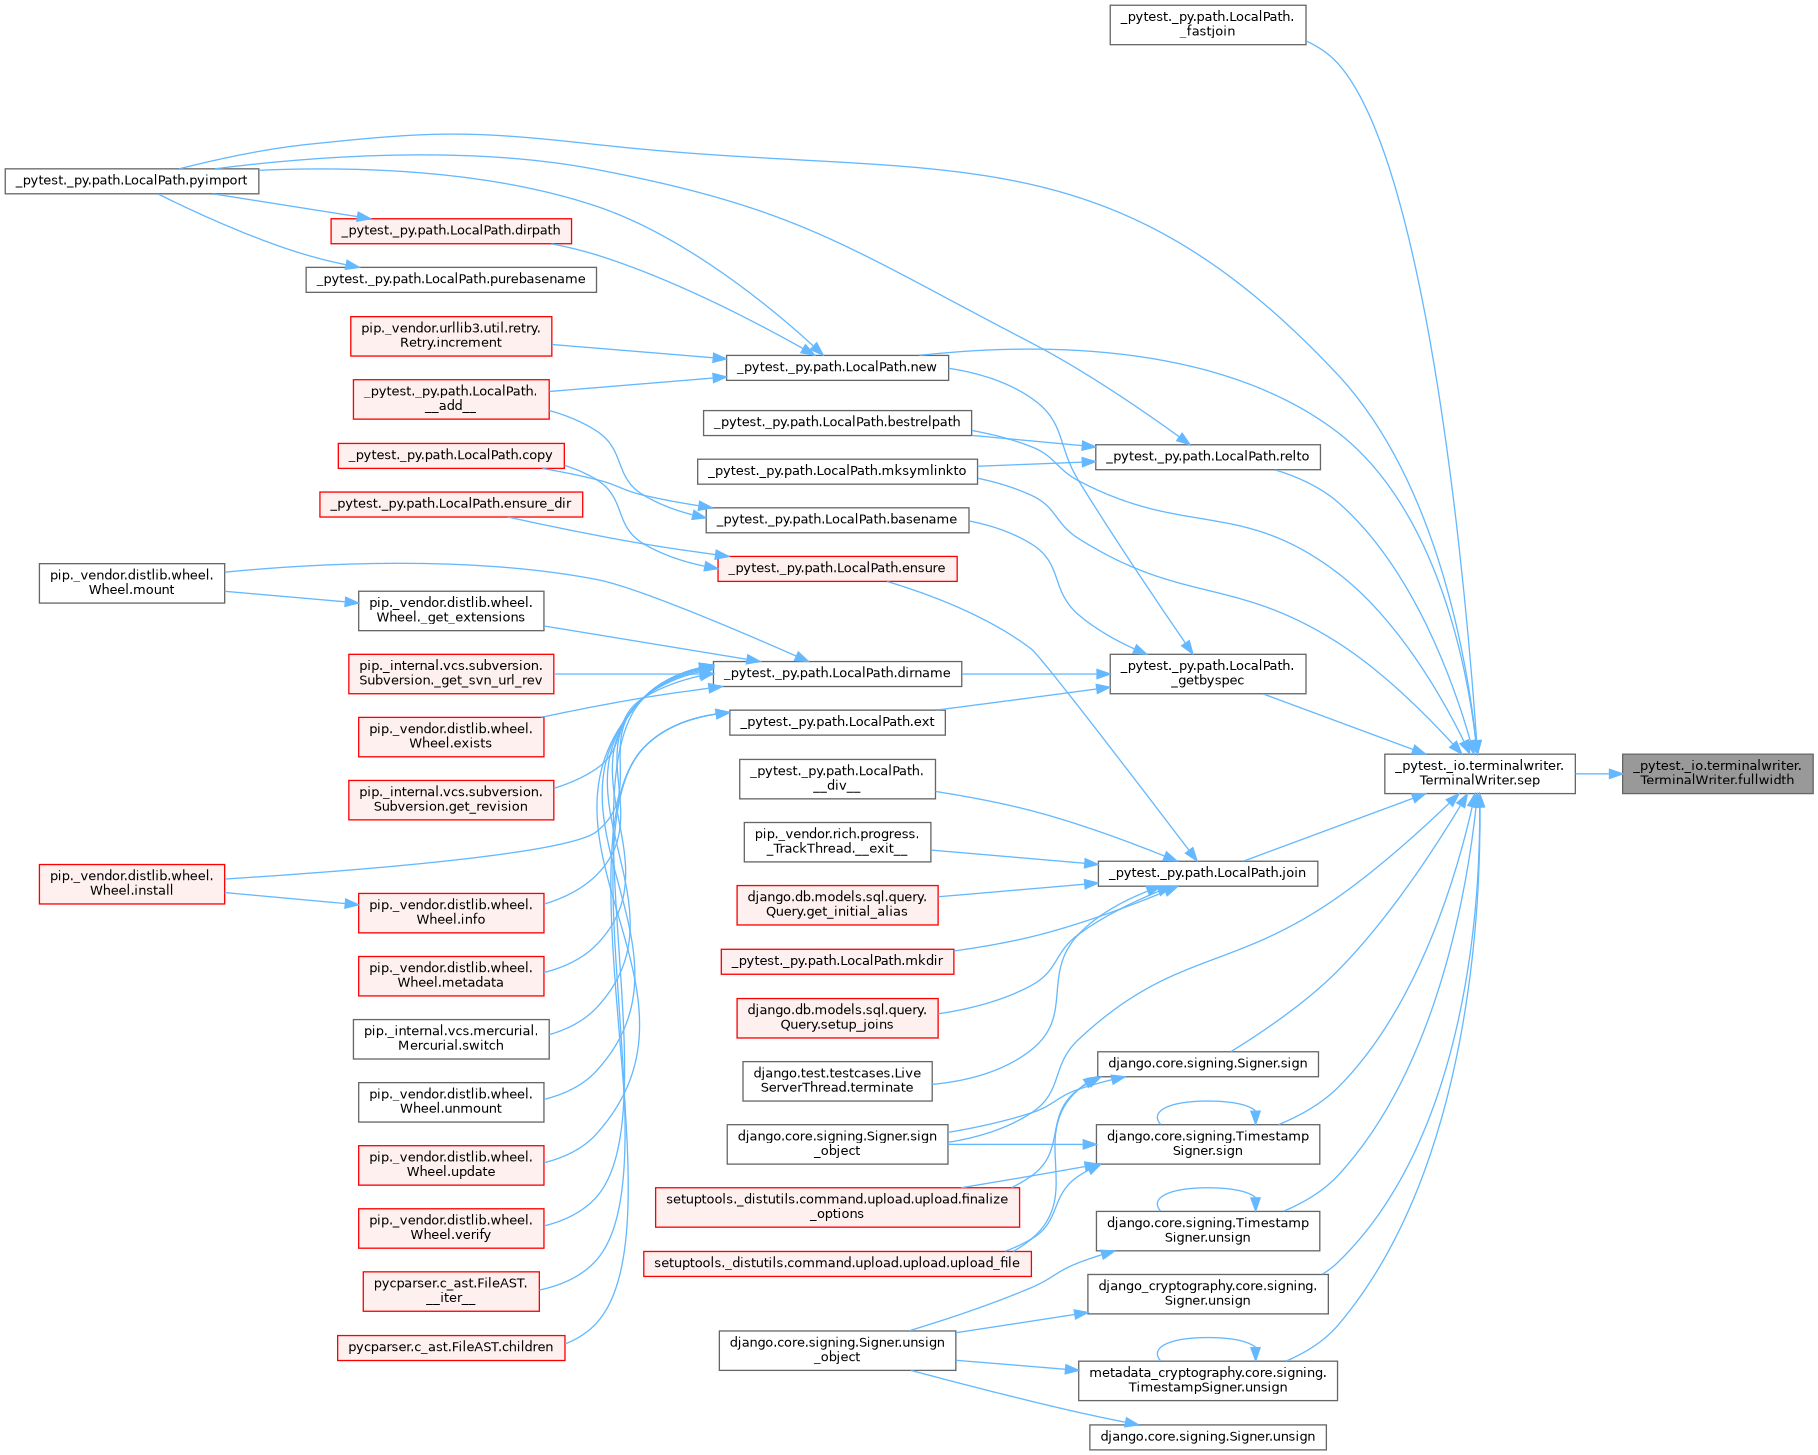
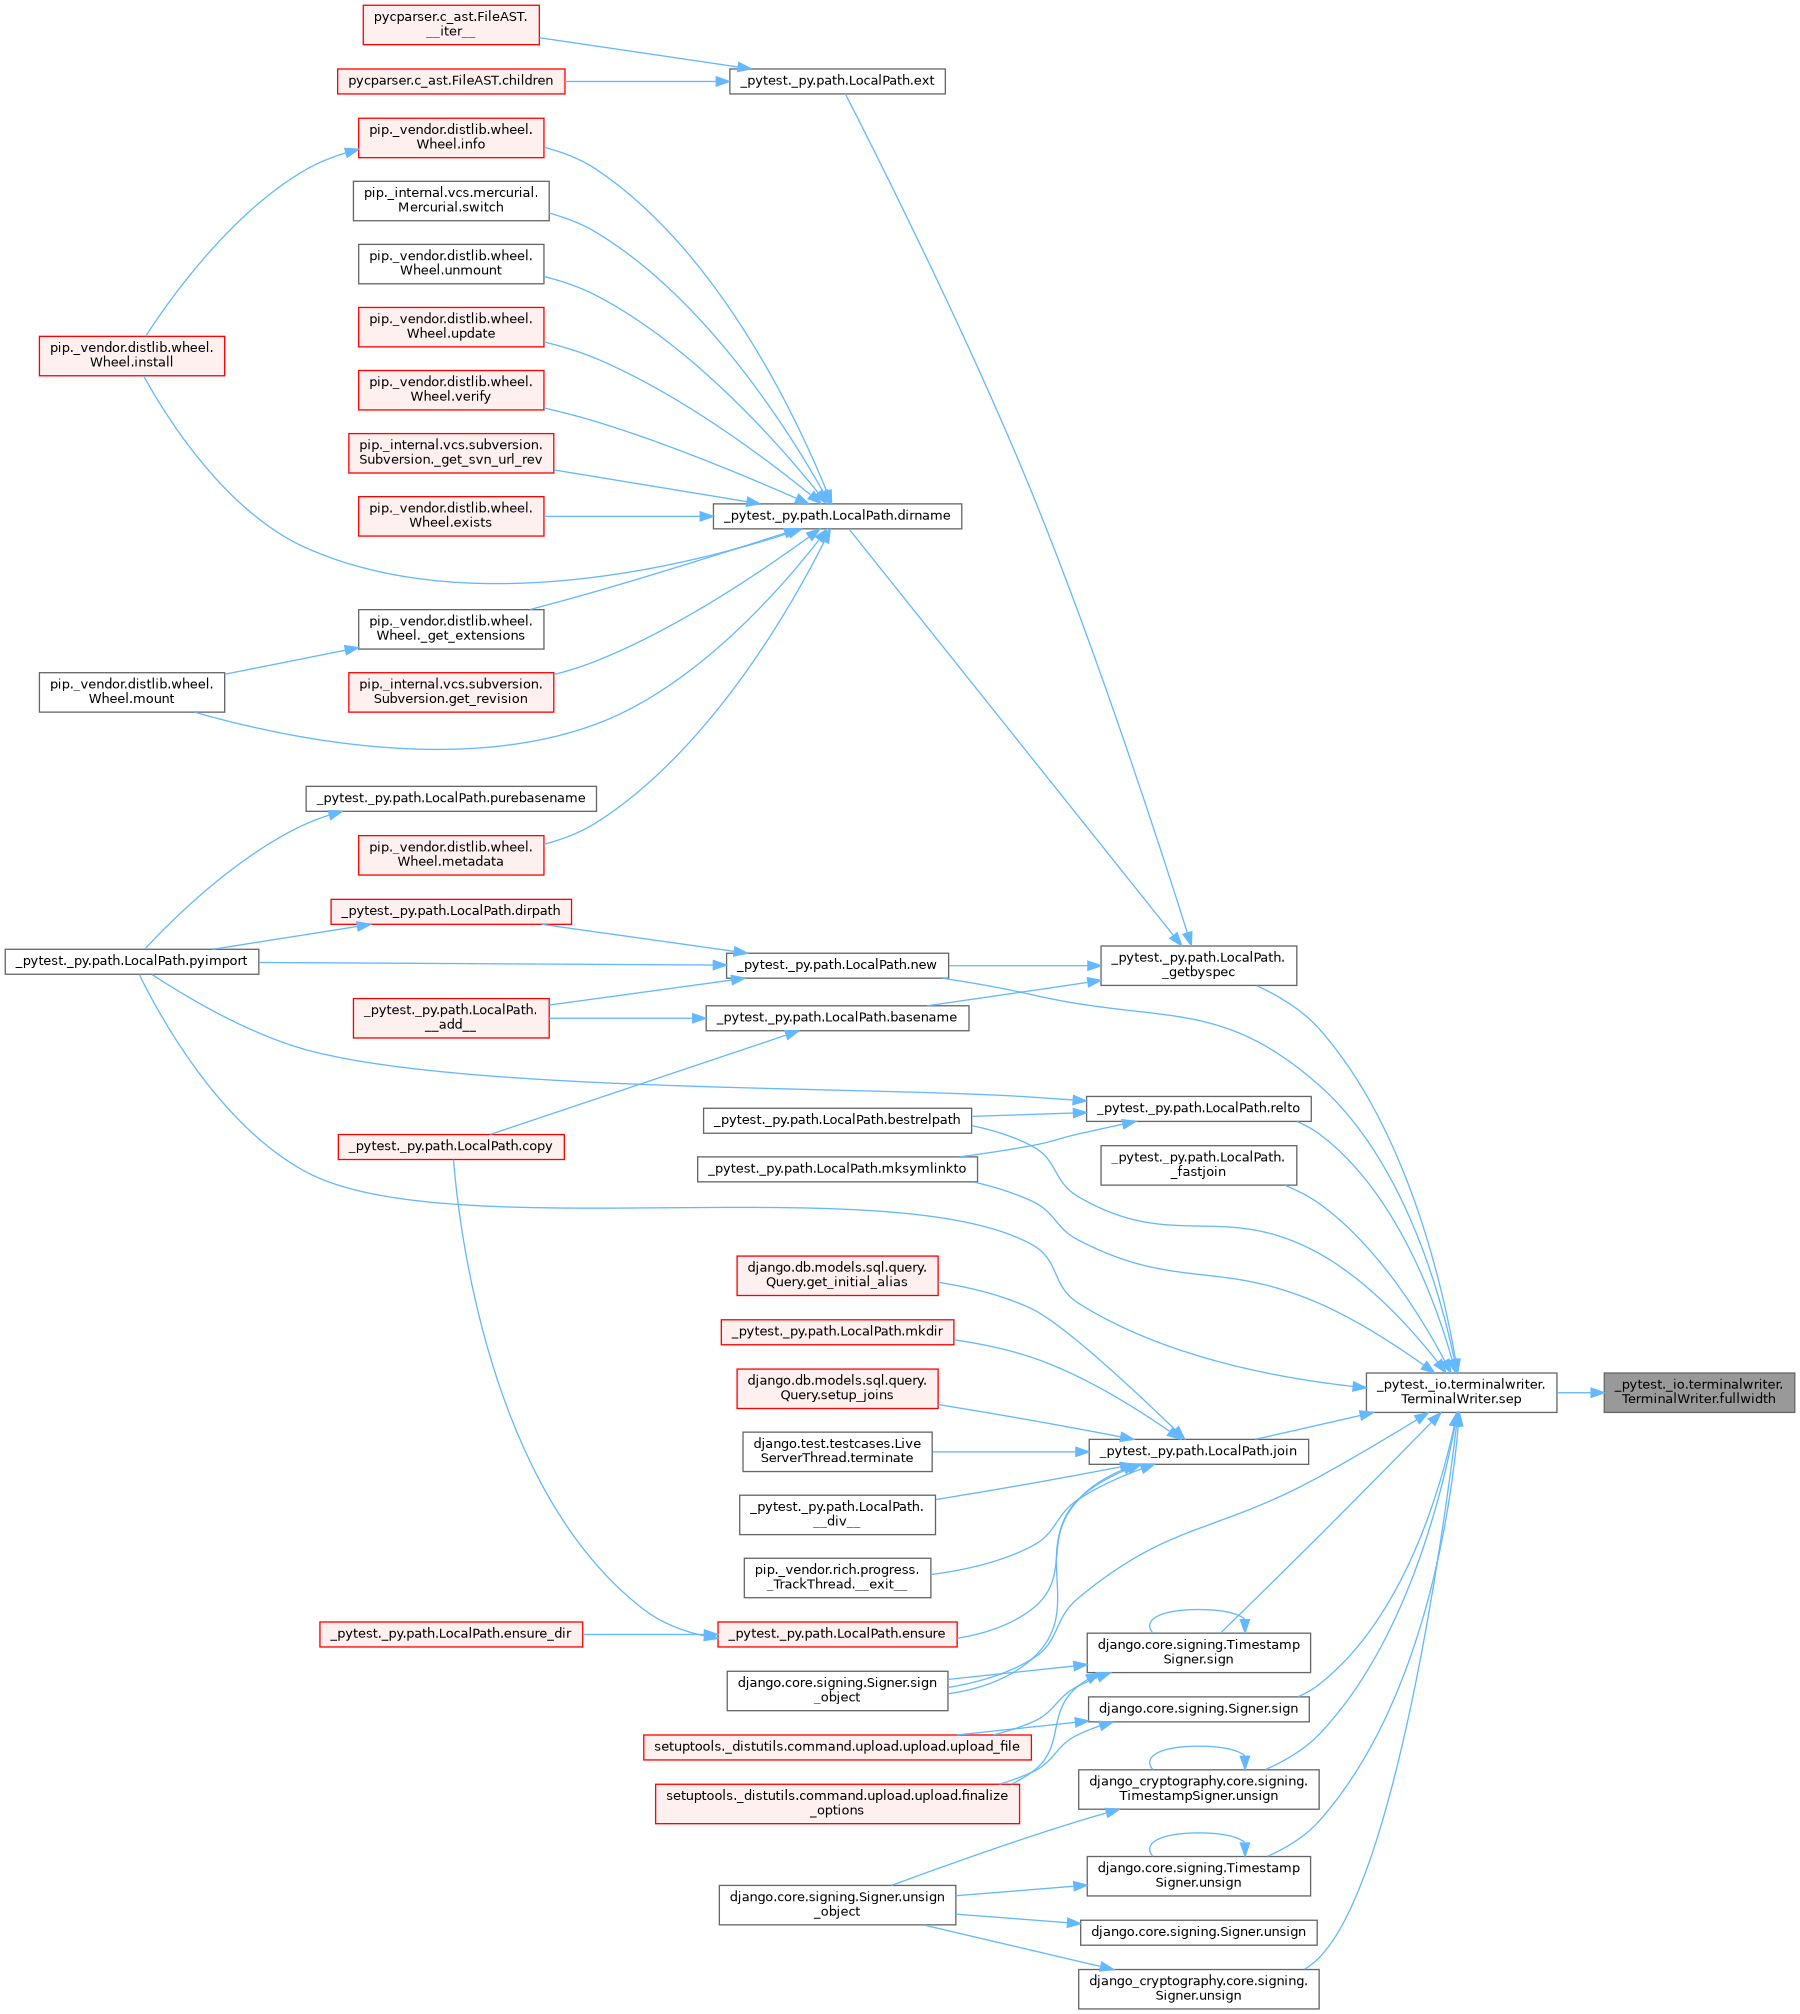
node "pip._vendor.urllib3.util.retry. Retry.increment": removed
edge "django.core.signing.Signer.sign _object" -> "django.core.signing.Signer.sign": now "django.core.signing.Signer.sign _object" -> "_pytest._py.path.LocalPath.join"
node "metadata_cryptography.core.signing. TimestampSigner.unsign": label "metadata_cryptography.core.signing. TimestampSigner.unsign" -> "django_cryptography.core.signing. TimestampSigner.unsign"
